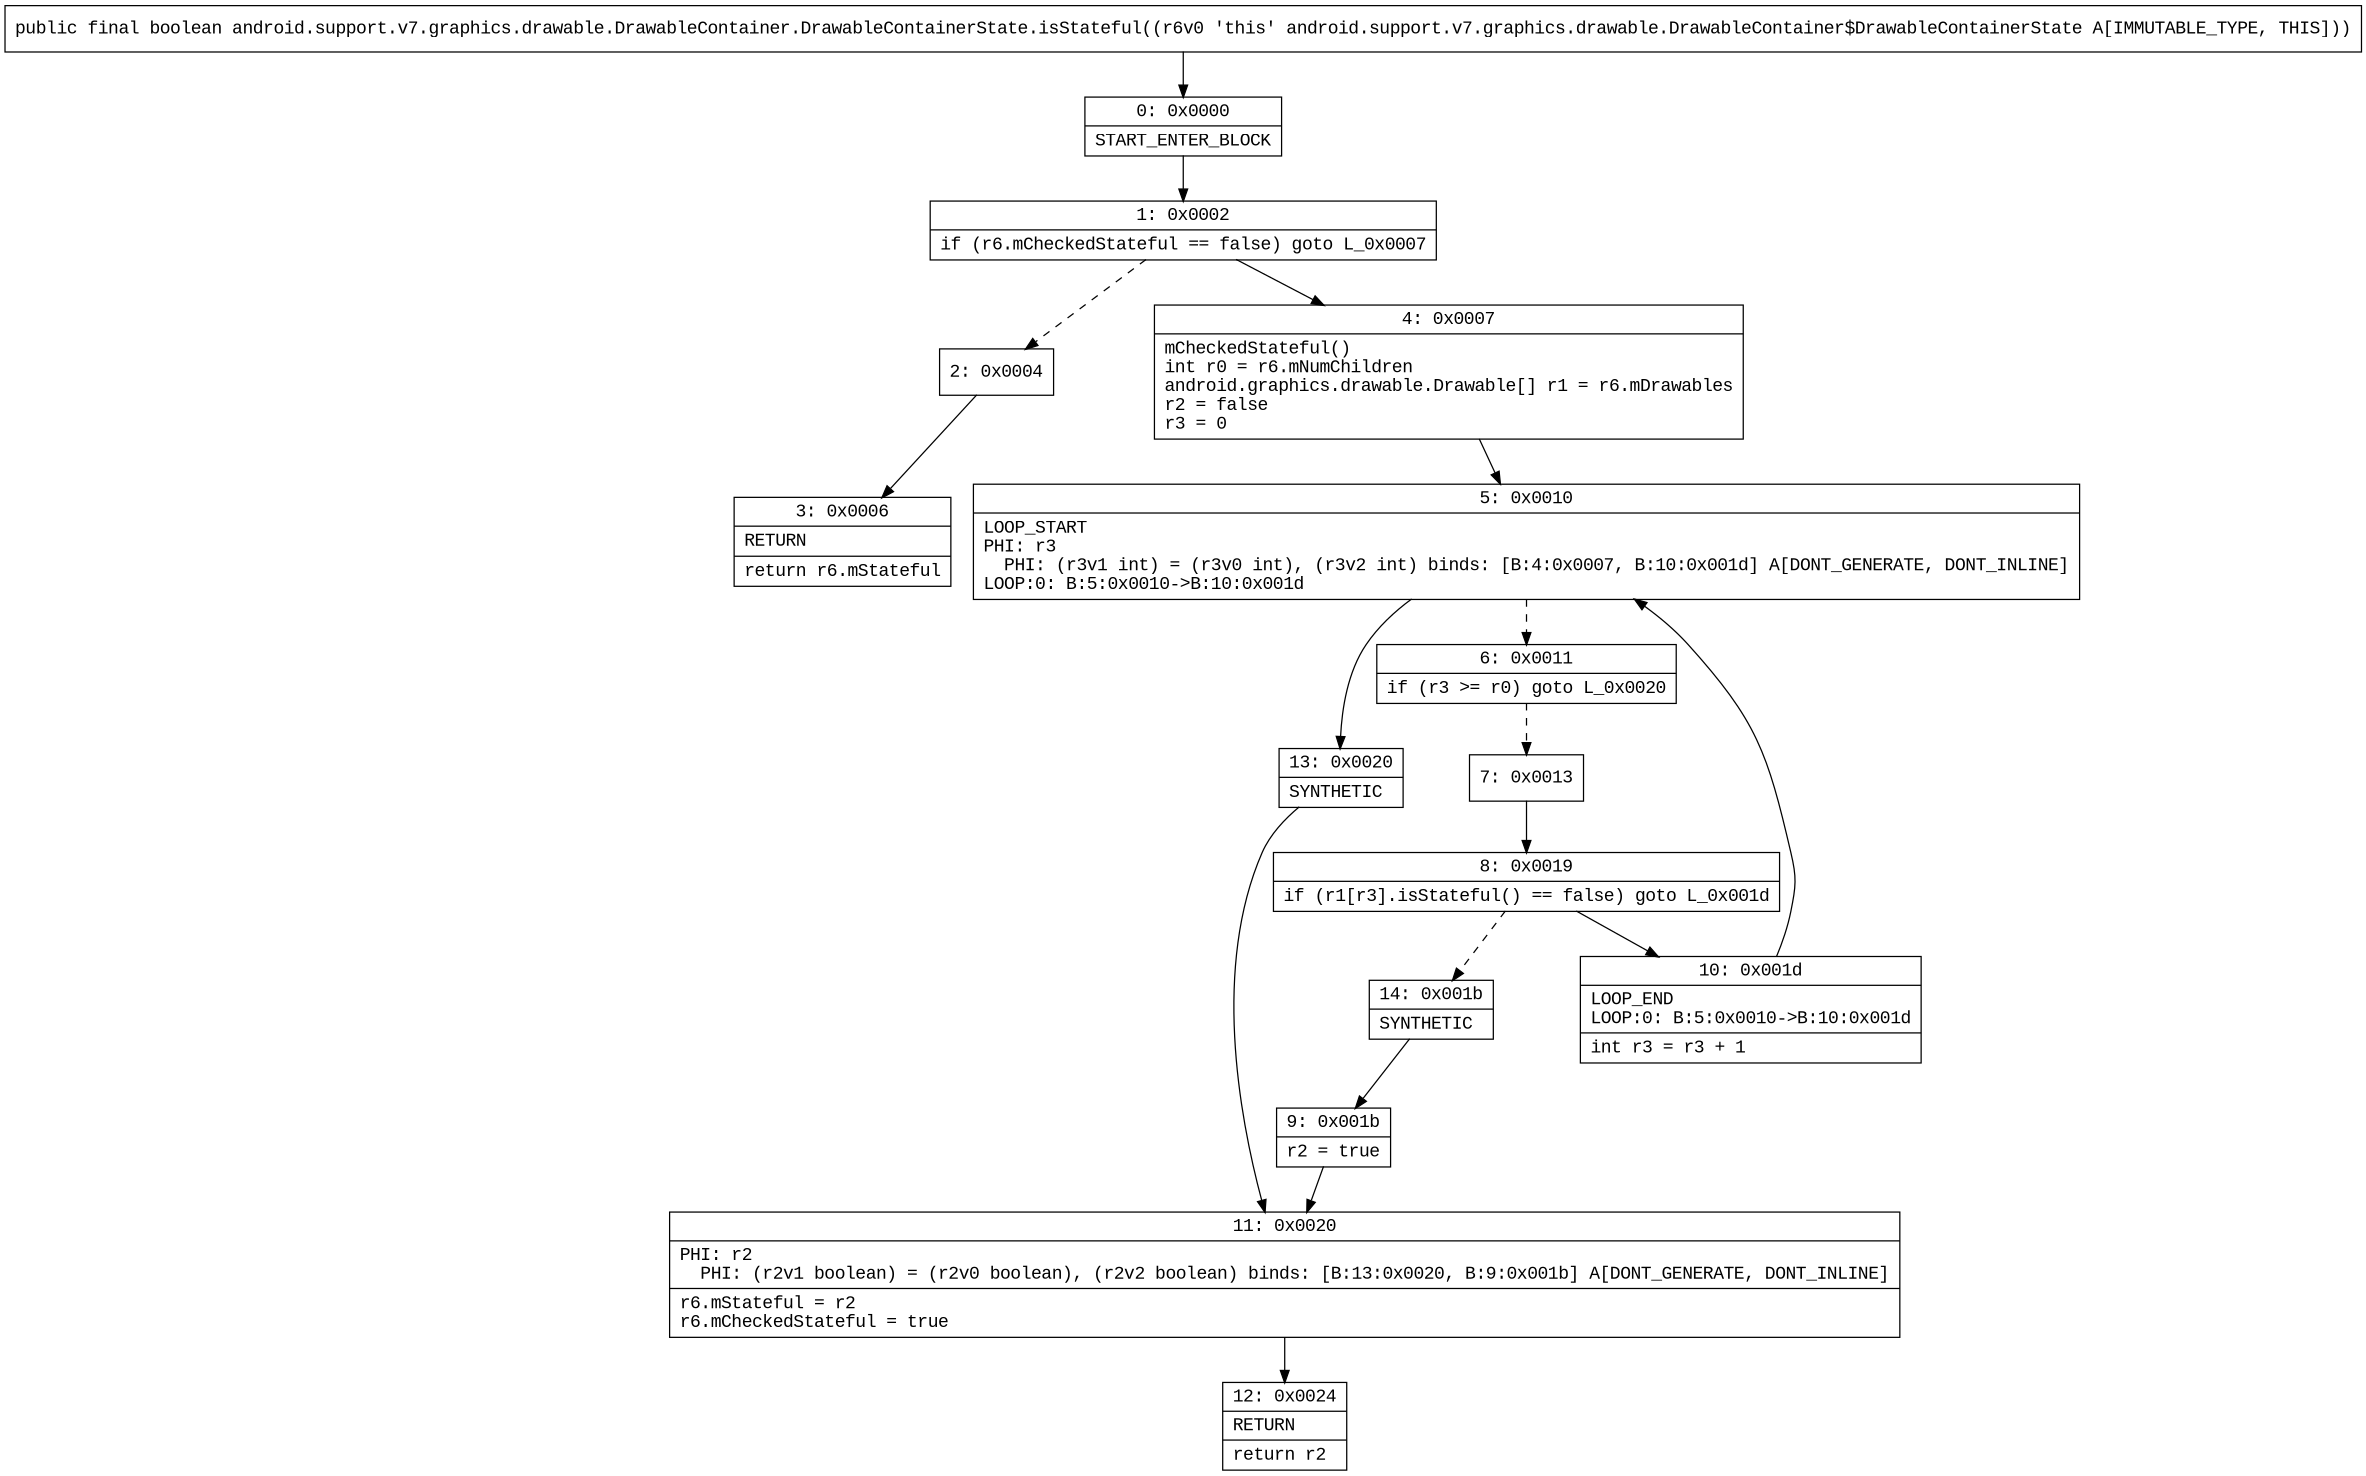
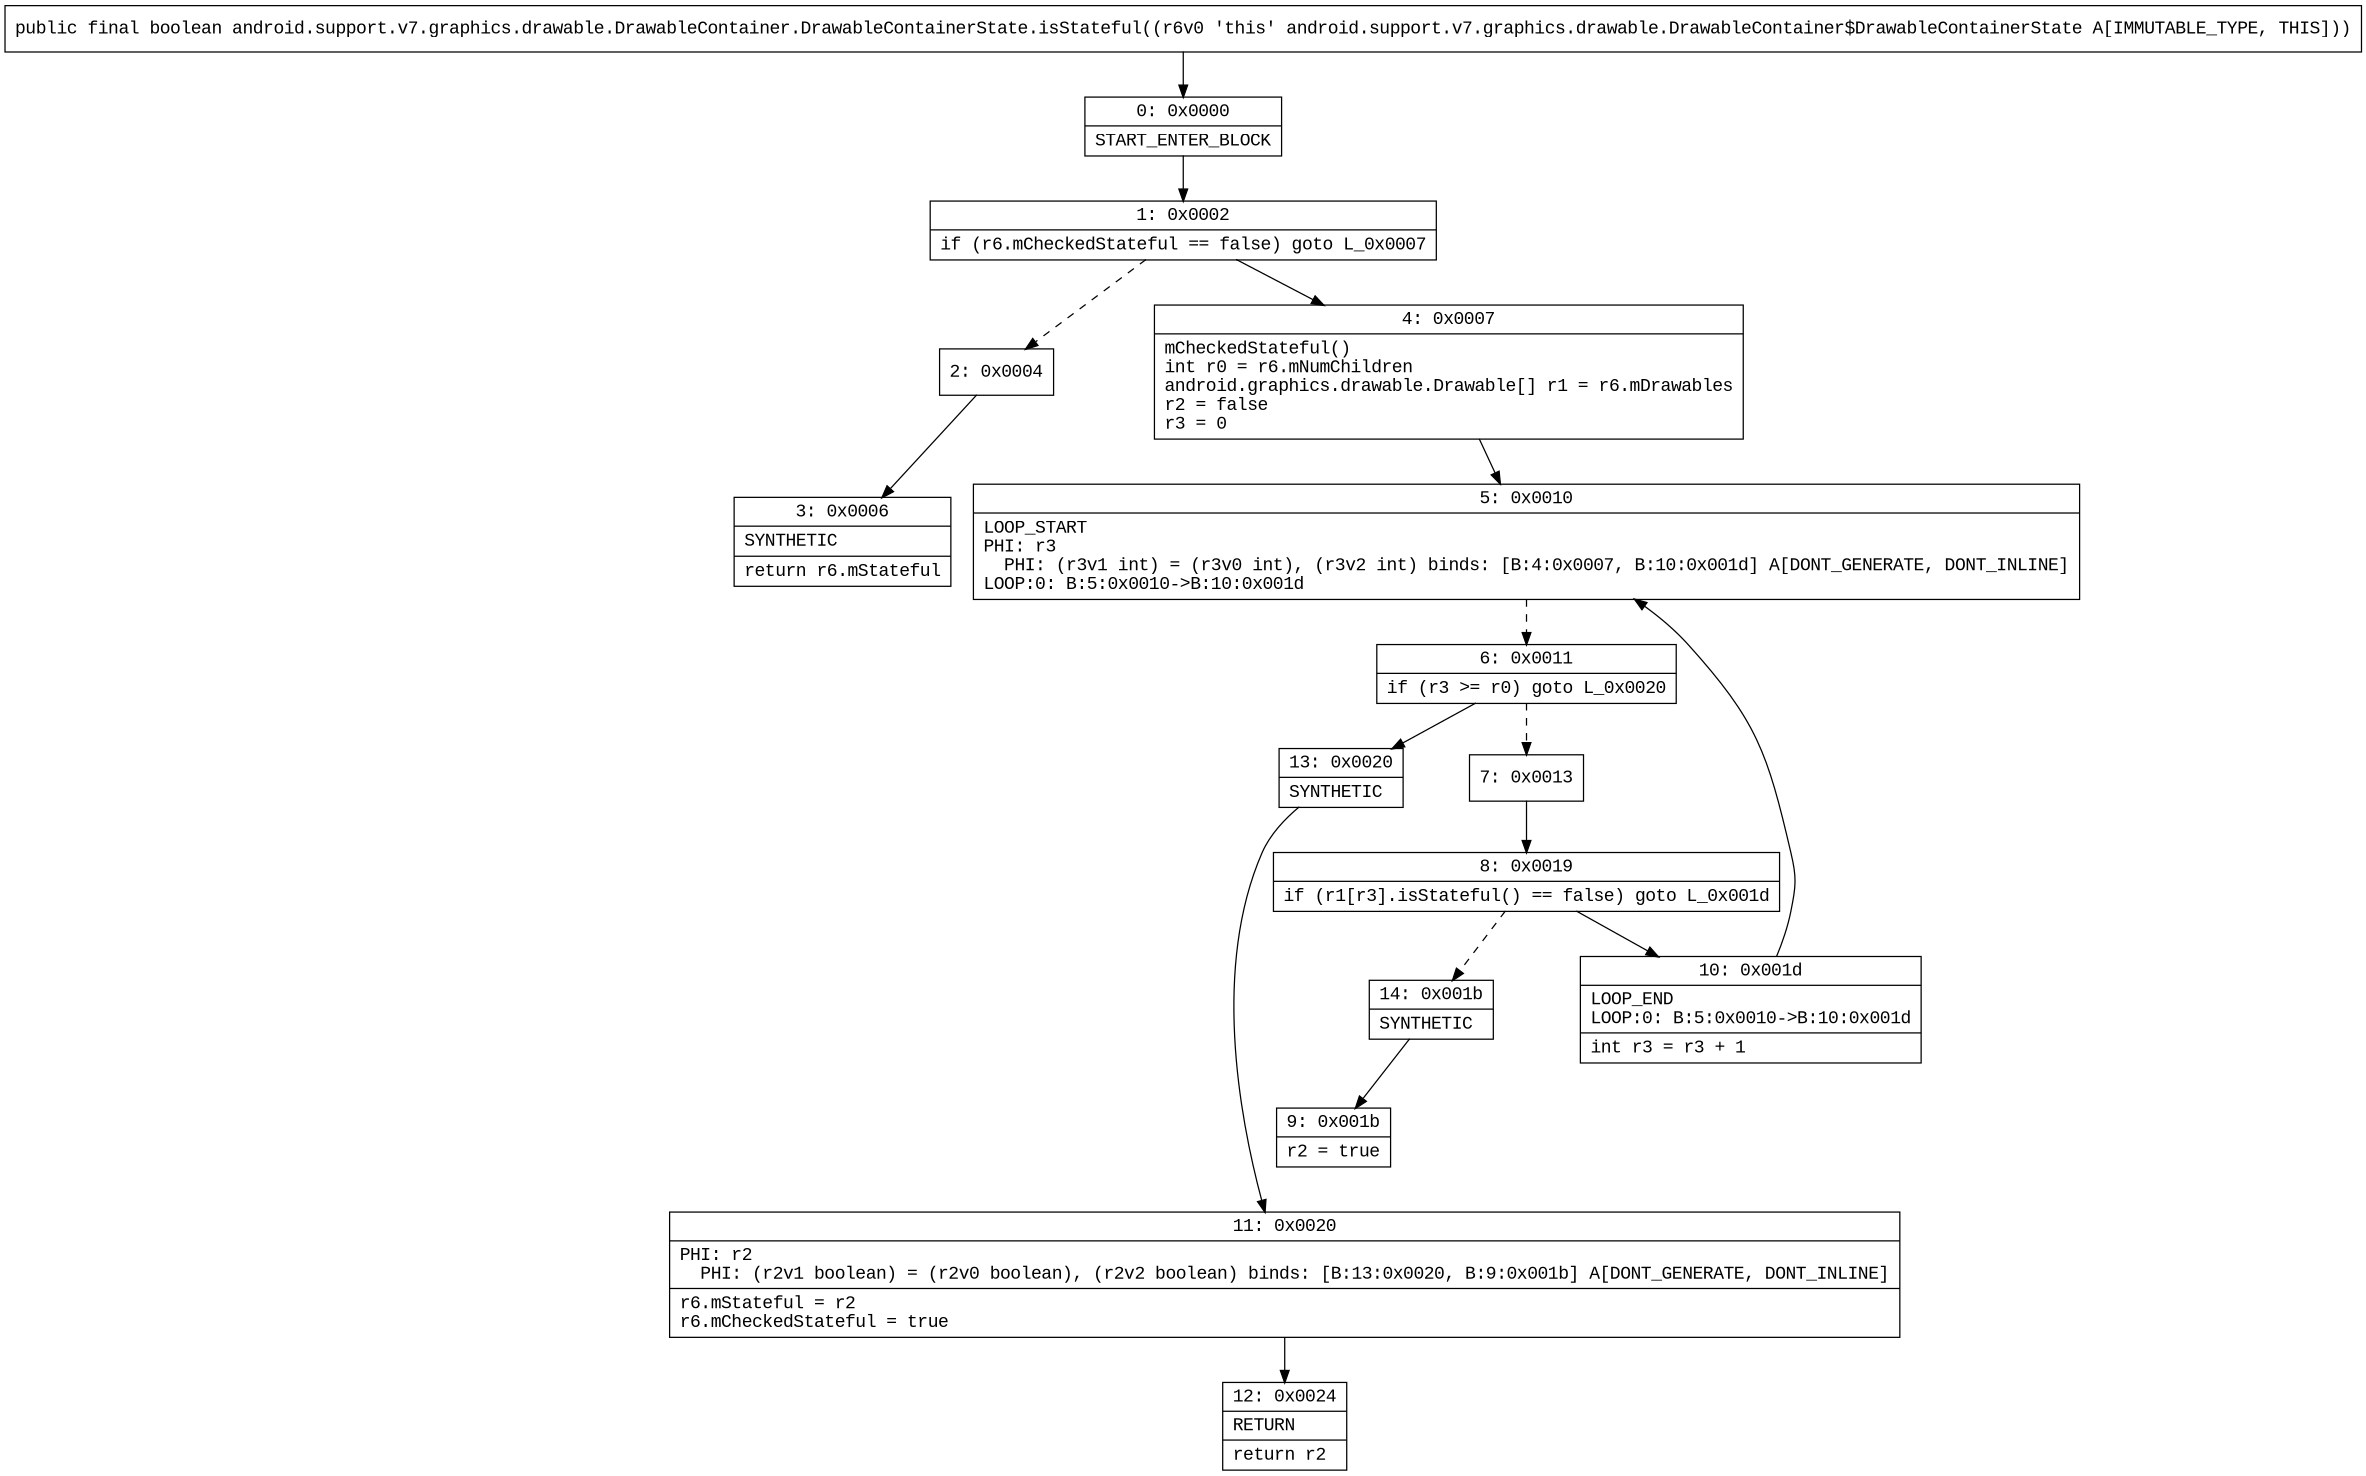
node "3: 0x0006": text "RETURN" -> "SYNTHETIC"
edge "5: 0x0010" -> "13: 0x0020": now "6: 0x0011" -> "13: 0x0020"
edge "9: 0x001b" -> "11: 0x0020": removed
